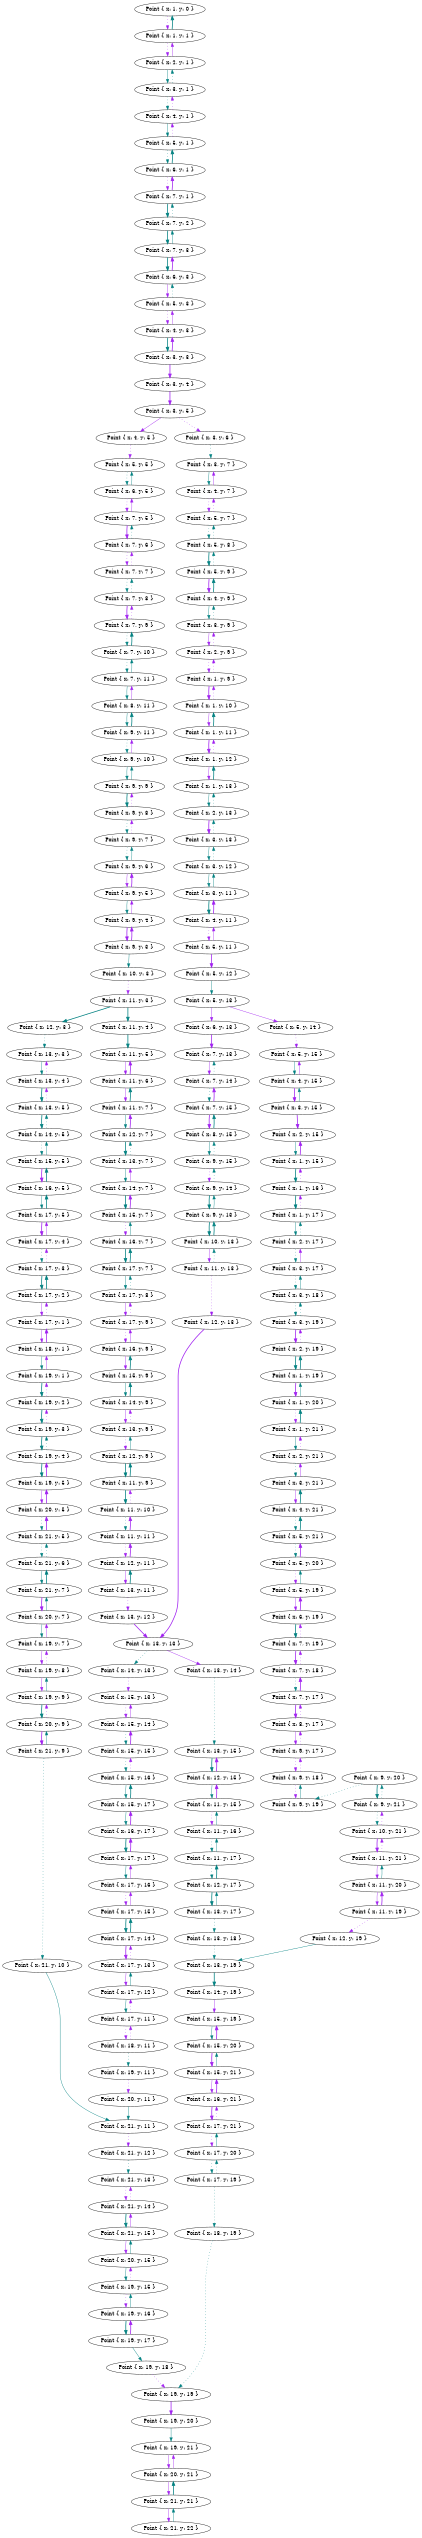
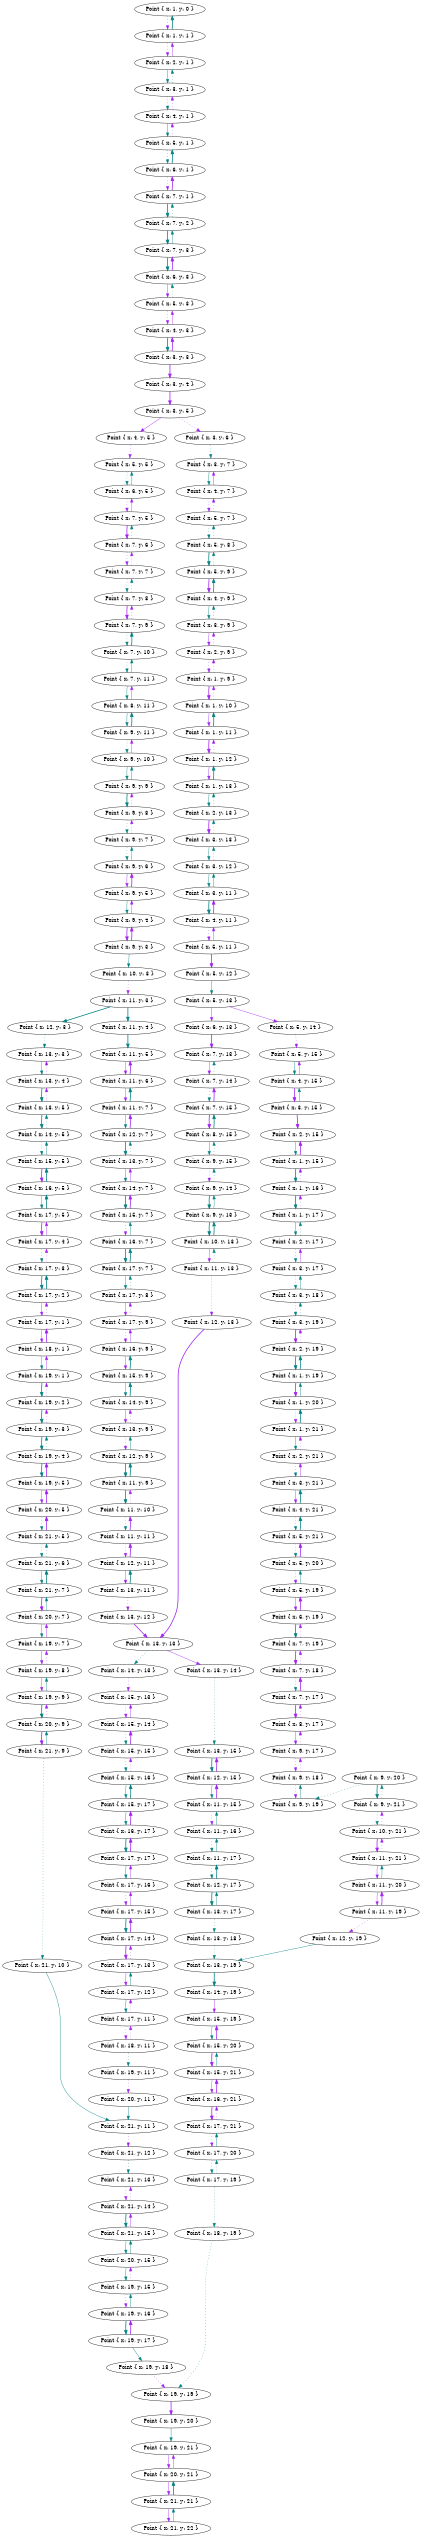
edge "Point { x: 17, y: 14 }" -> "Point { x: 17, y: 15 }": color teal -> purple
edge "Point { x: 21, y: 15 }" -> "Point { x: 20, y: 15 }": color purple -> teal
